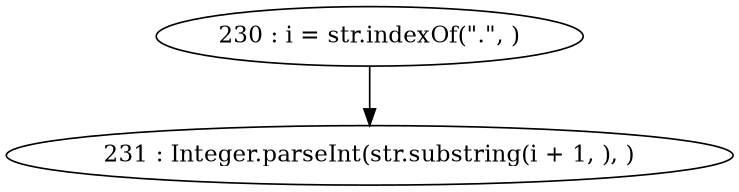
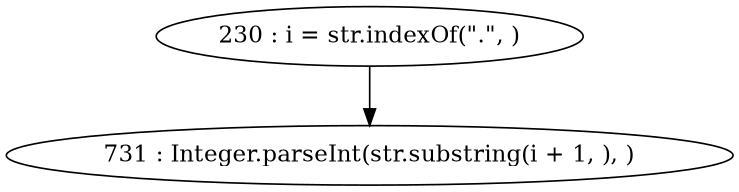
node "231 : Integer.parseInt(str.substring(i + 1, ), )": label "231 : Integer.parseInt(str.substring(i + 1, ), )" -> "731 : Integer.parseInt(str.substring(i + 1, ), )"
